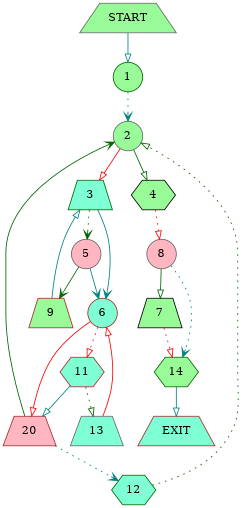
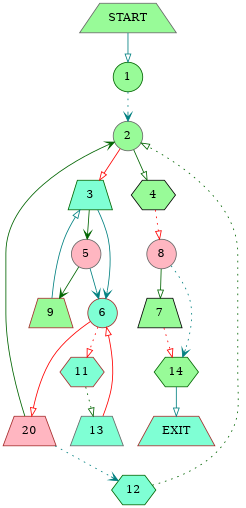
edge "3" -> "5": style dotted -> solid
edge "11" -> "20": removed
